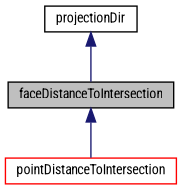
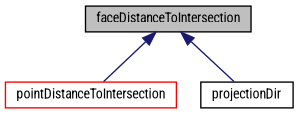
edge "faceDistanceToIntersection" -> "projectionDir": reversed
